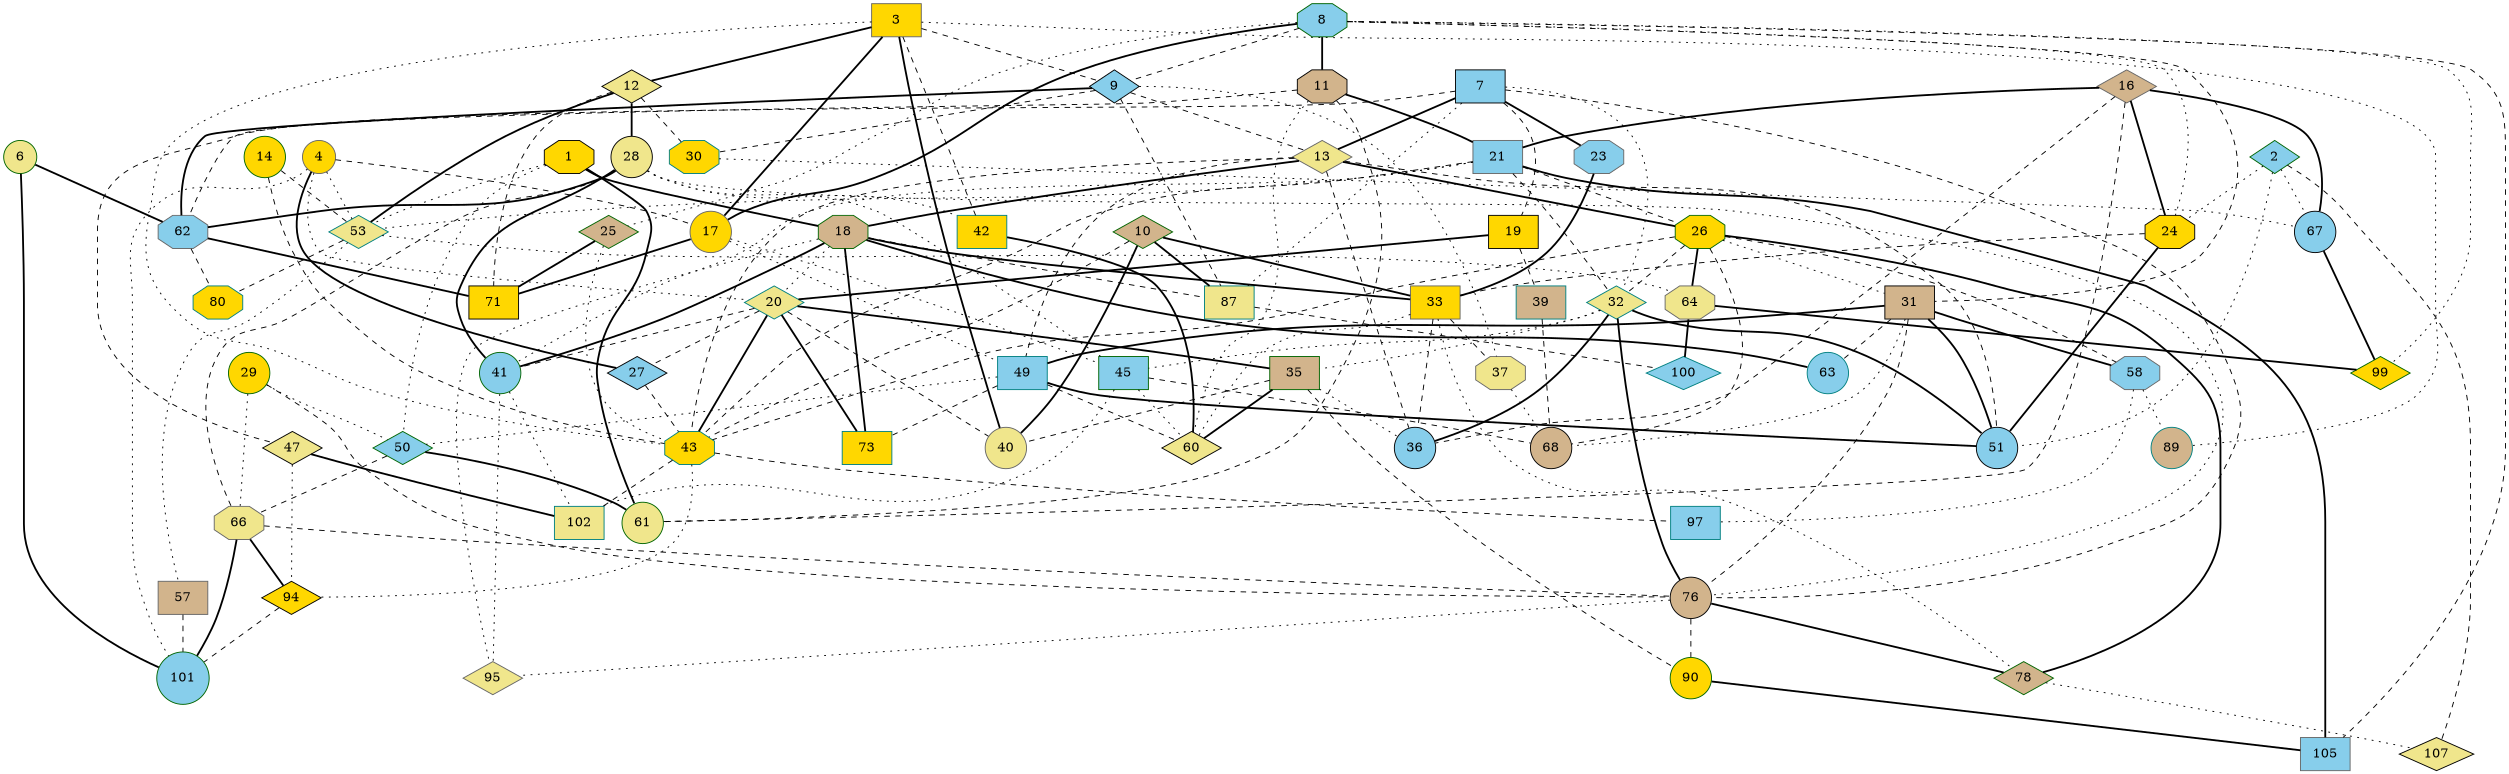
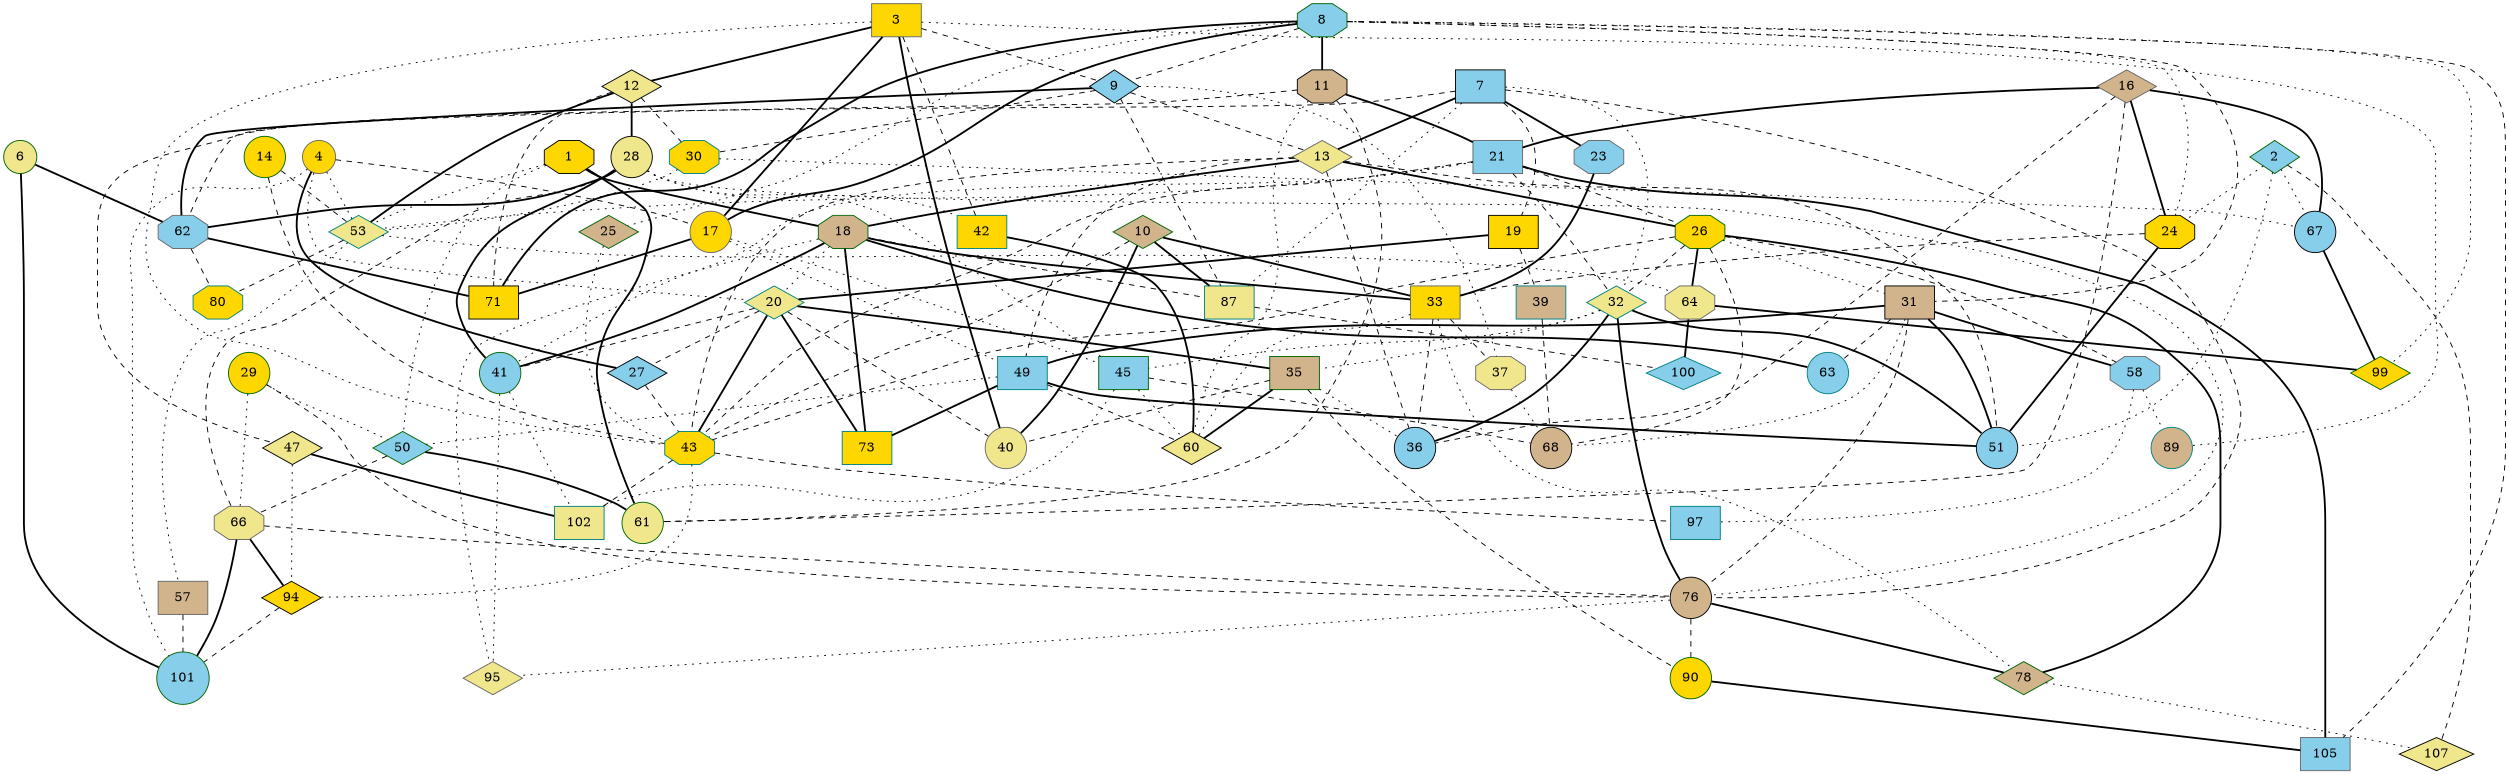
edge "30" -- "53": added
edge "25" -- "71": now "8" -- "71"
edge "49" -- "73": style dashed -> bold
